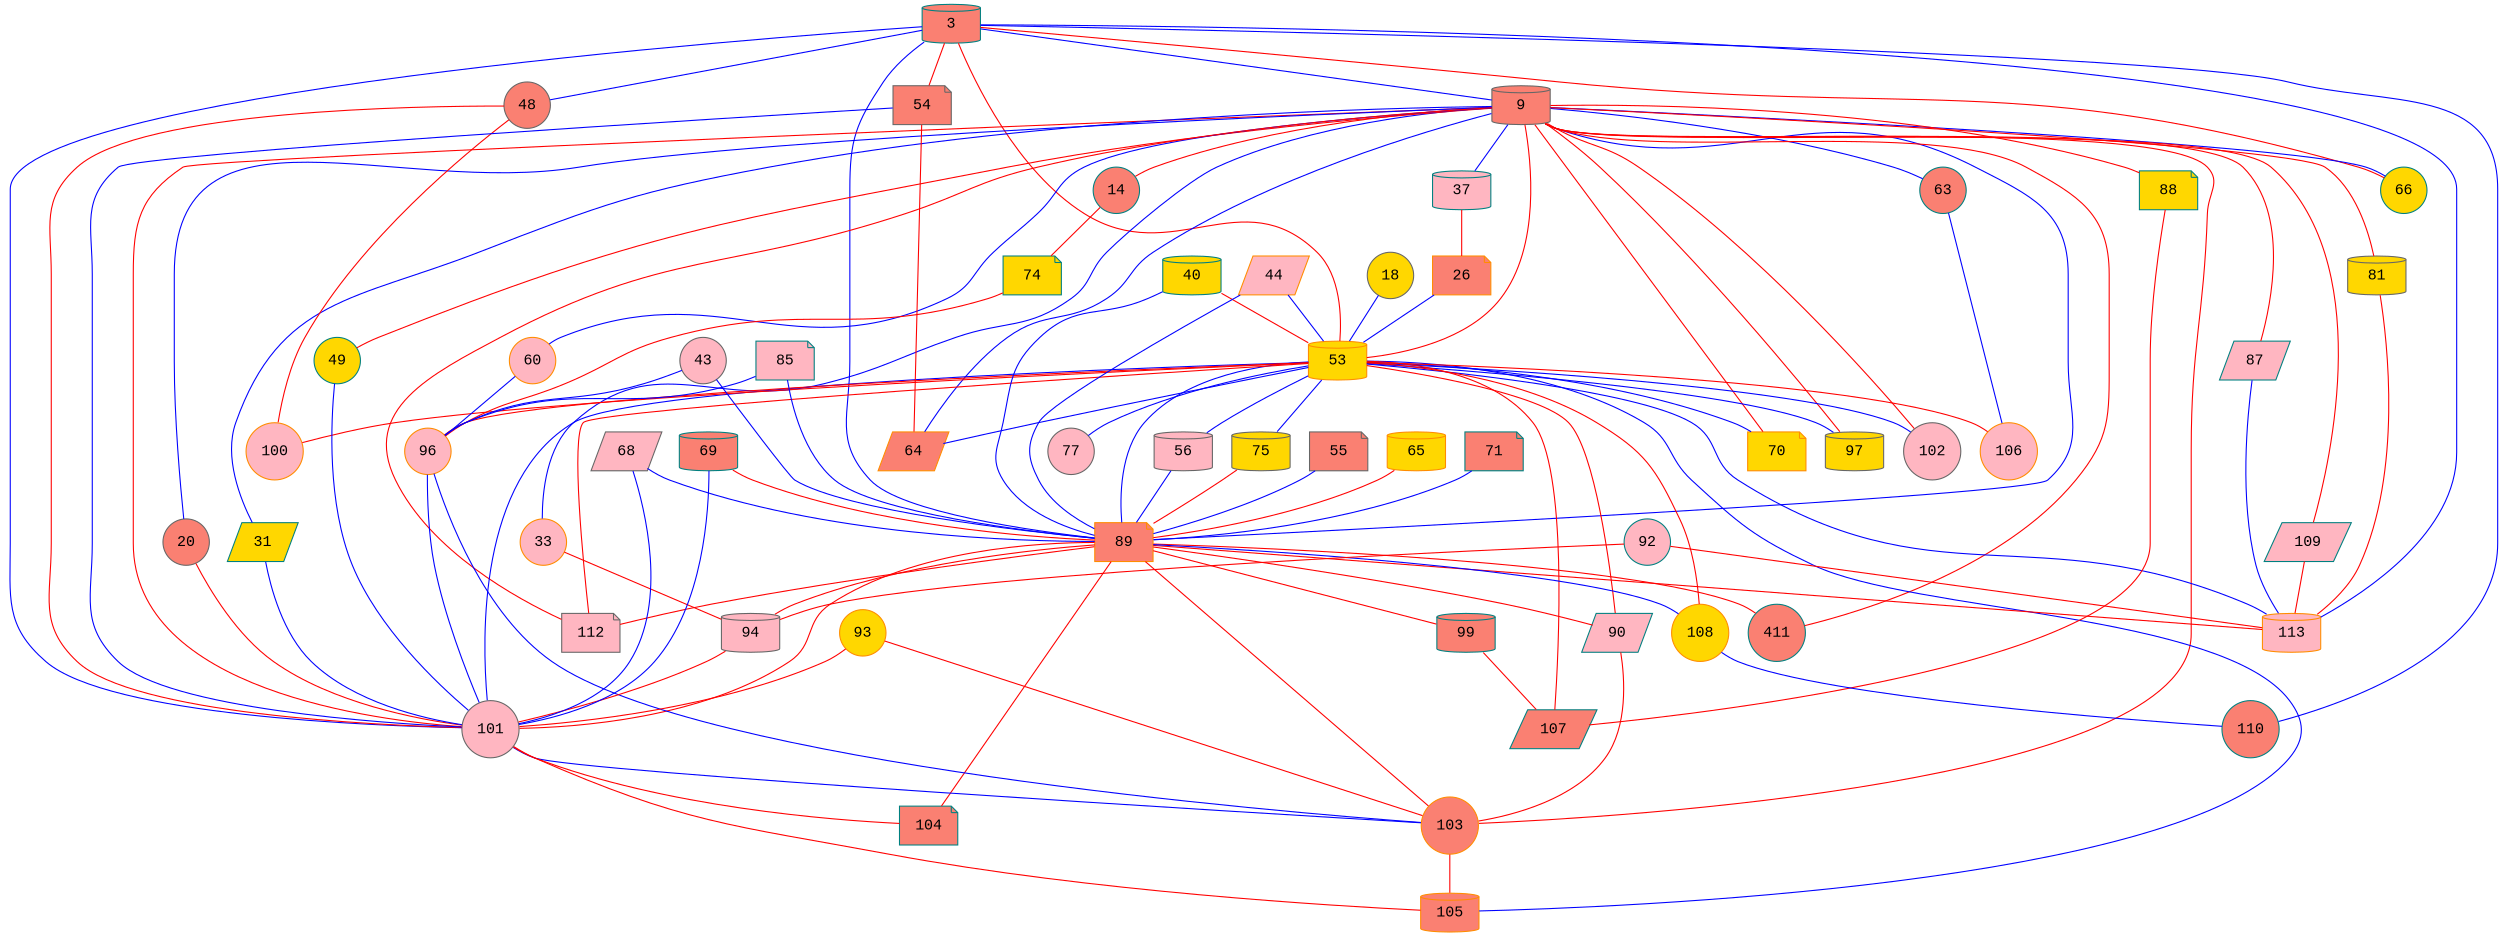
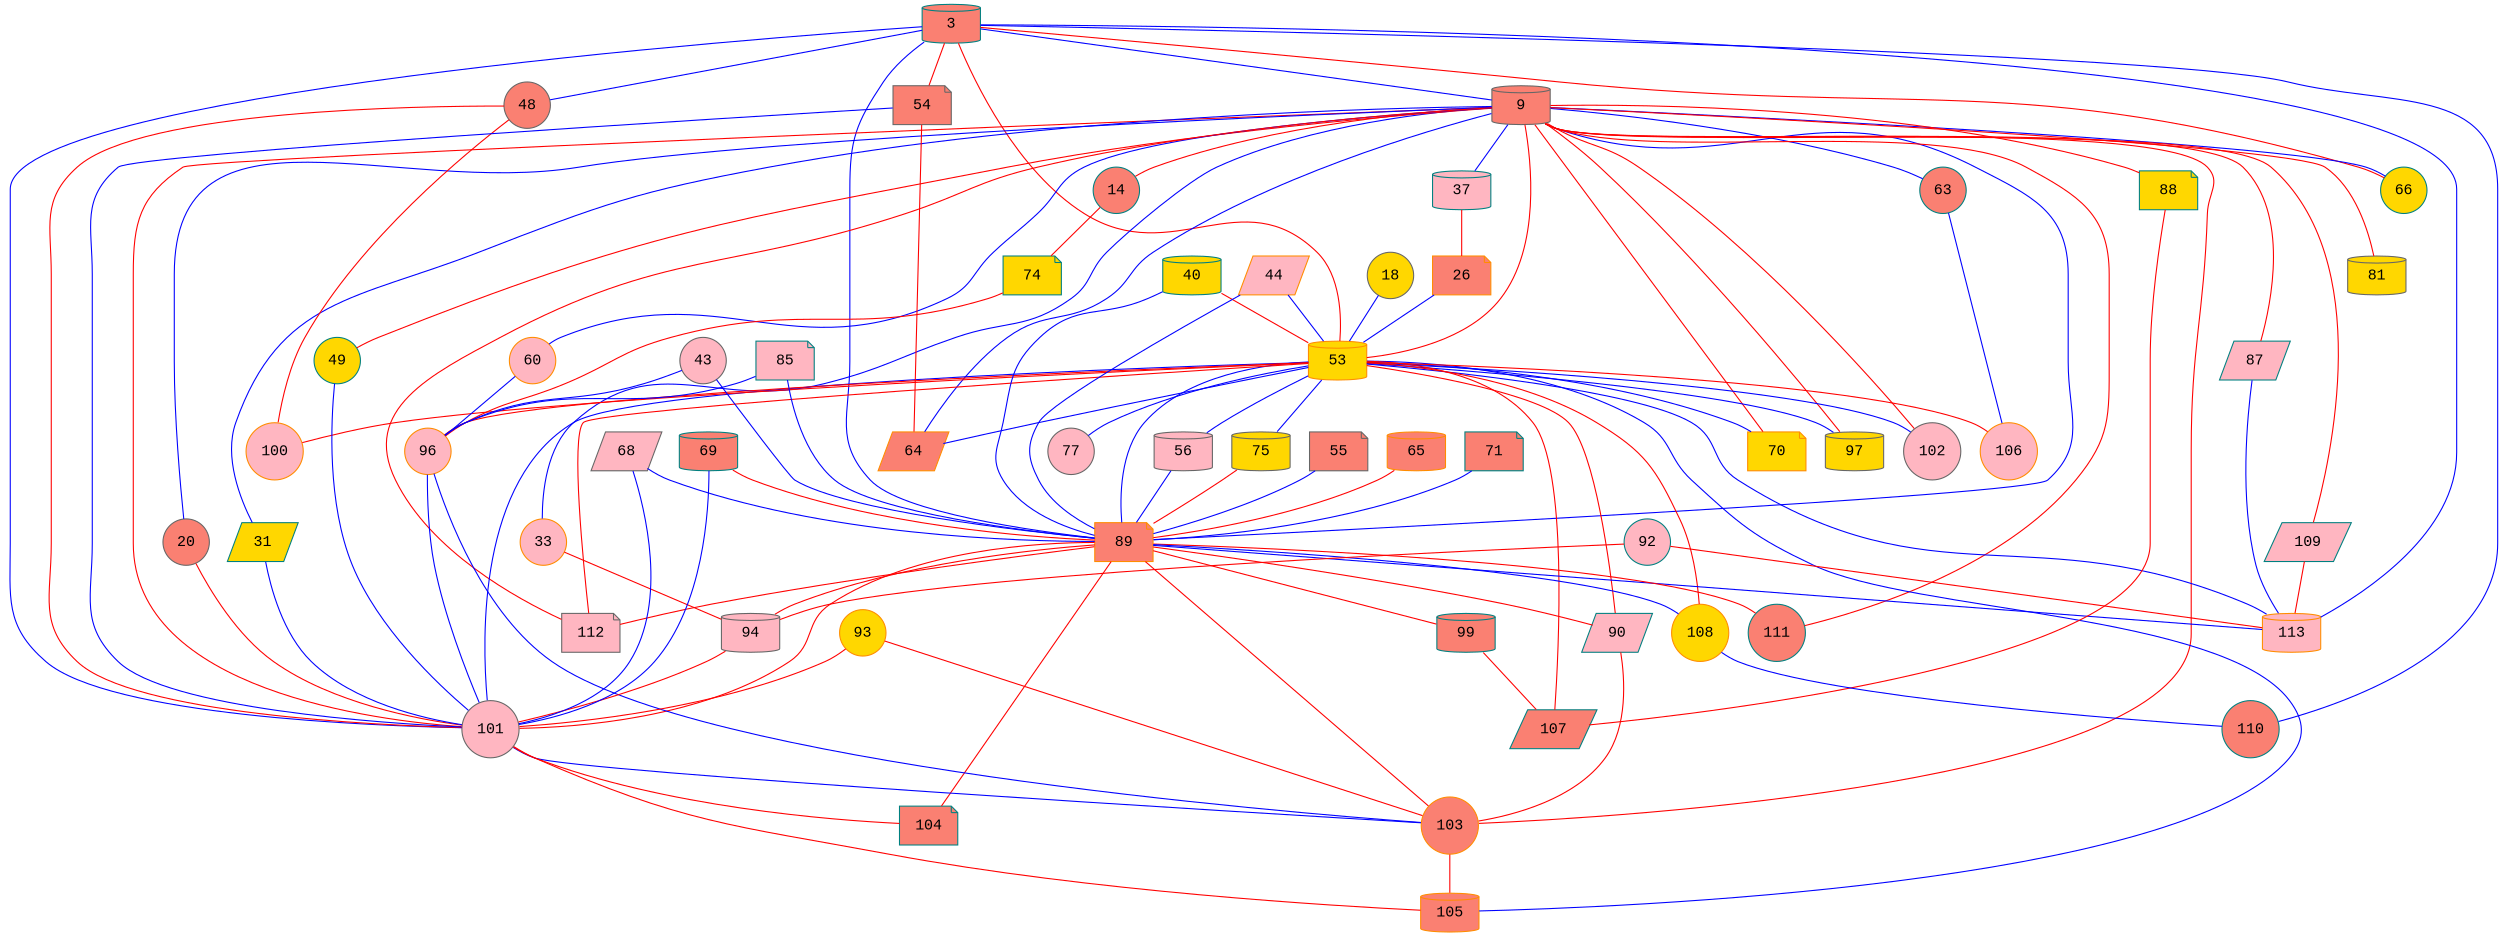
node "65": fillcolor gold -> salmon
edge "81" -- "113": removed
edge "89" -- "113": color red -> blue
node "411": label "411" -> "111"
